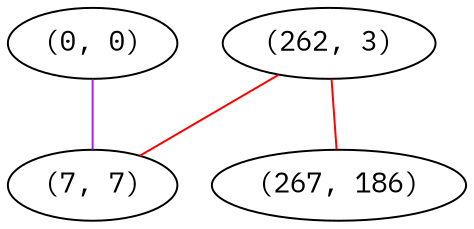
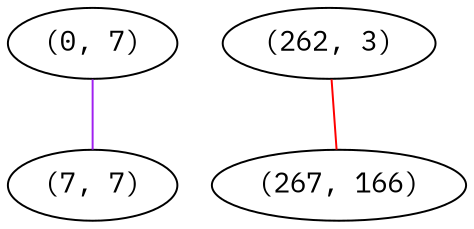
node "(0, 0)": label "(0, 0)" -> "(0, 7)"
edge "(262, 3)" -- "(7, 7)": removed
node "(267, 186)": label "(267, 186)" -> "(267, 166)"
